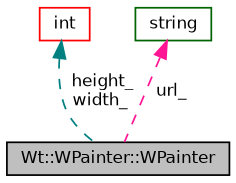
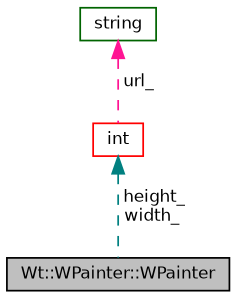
edge "Wt::WPainter::WPainter" -> "string": now "int" -> "string"
